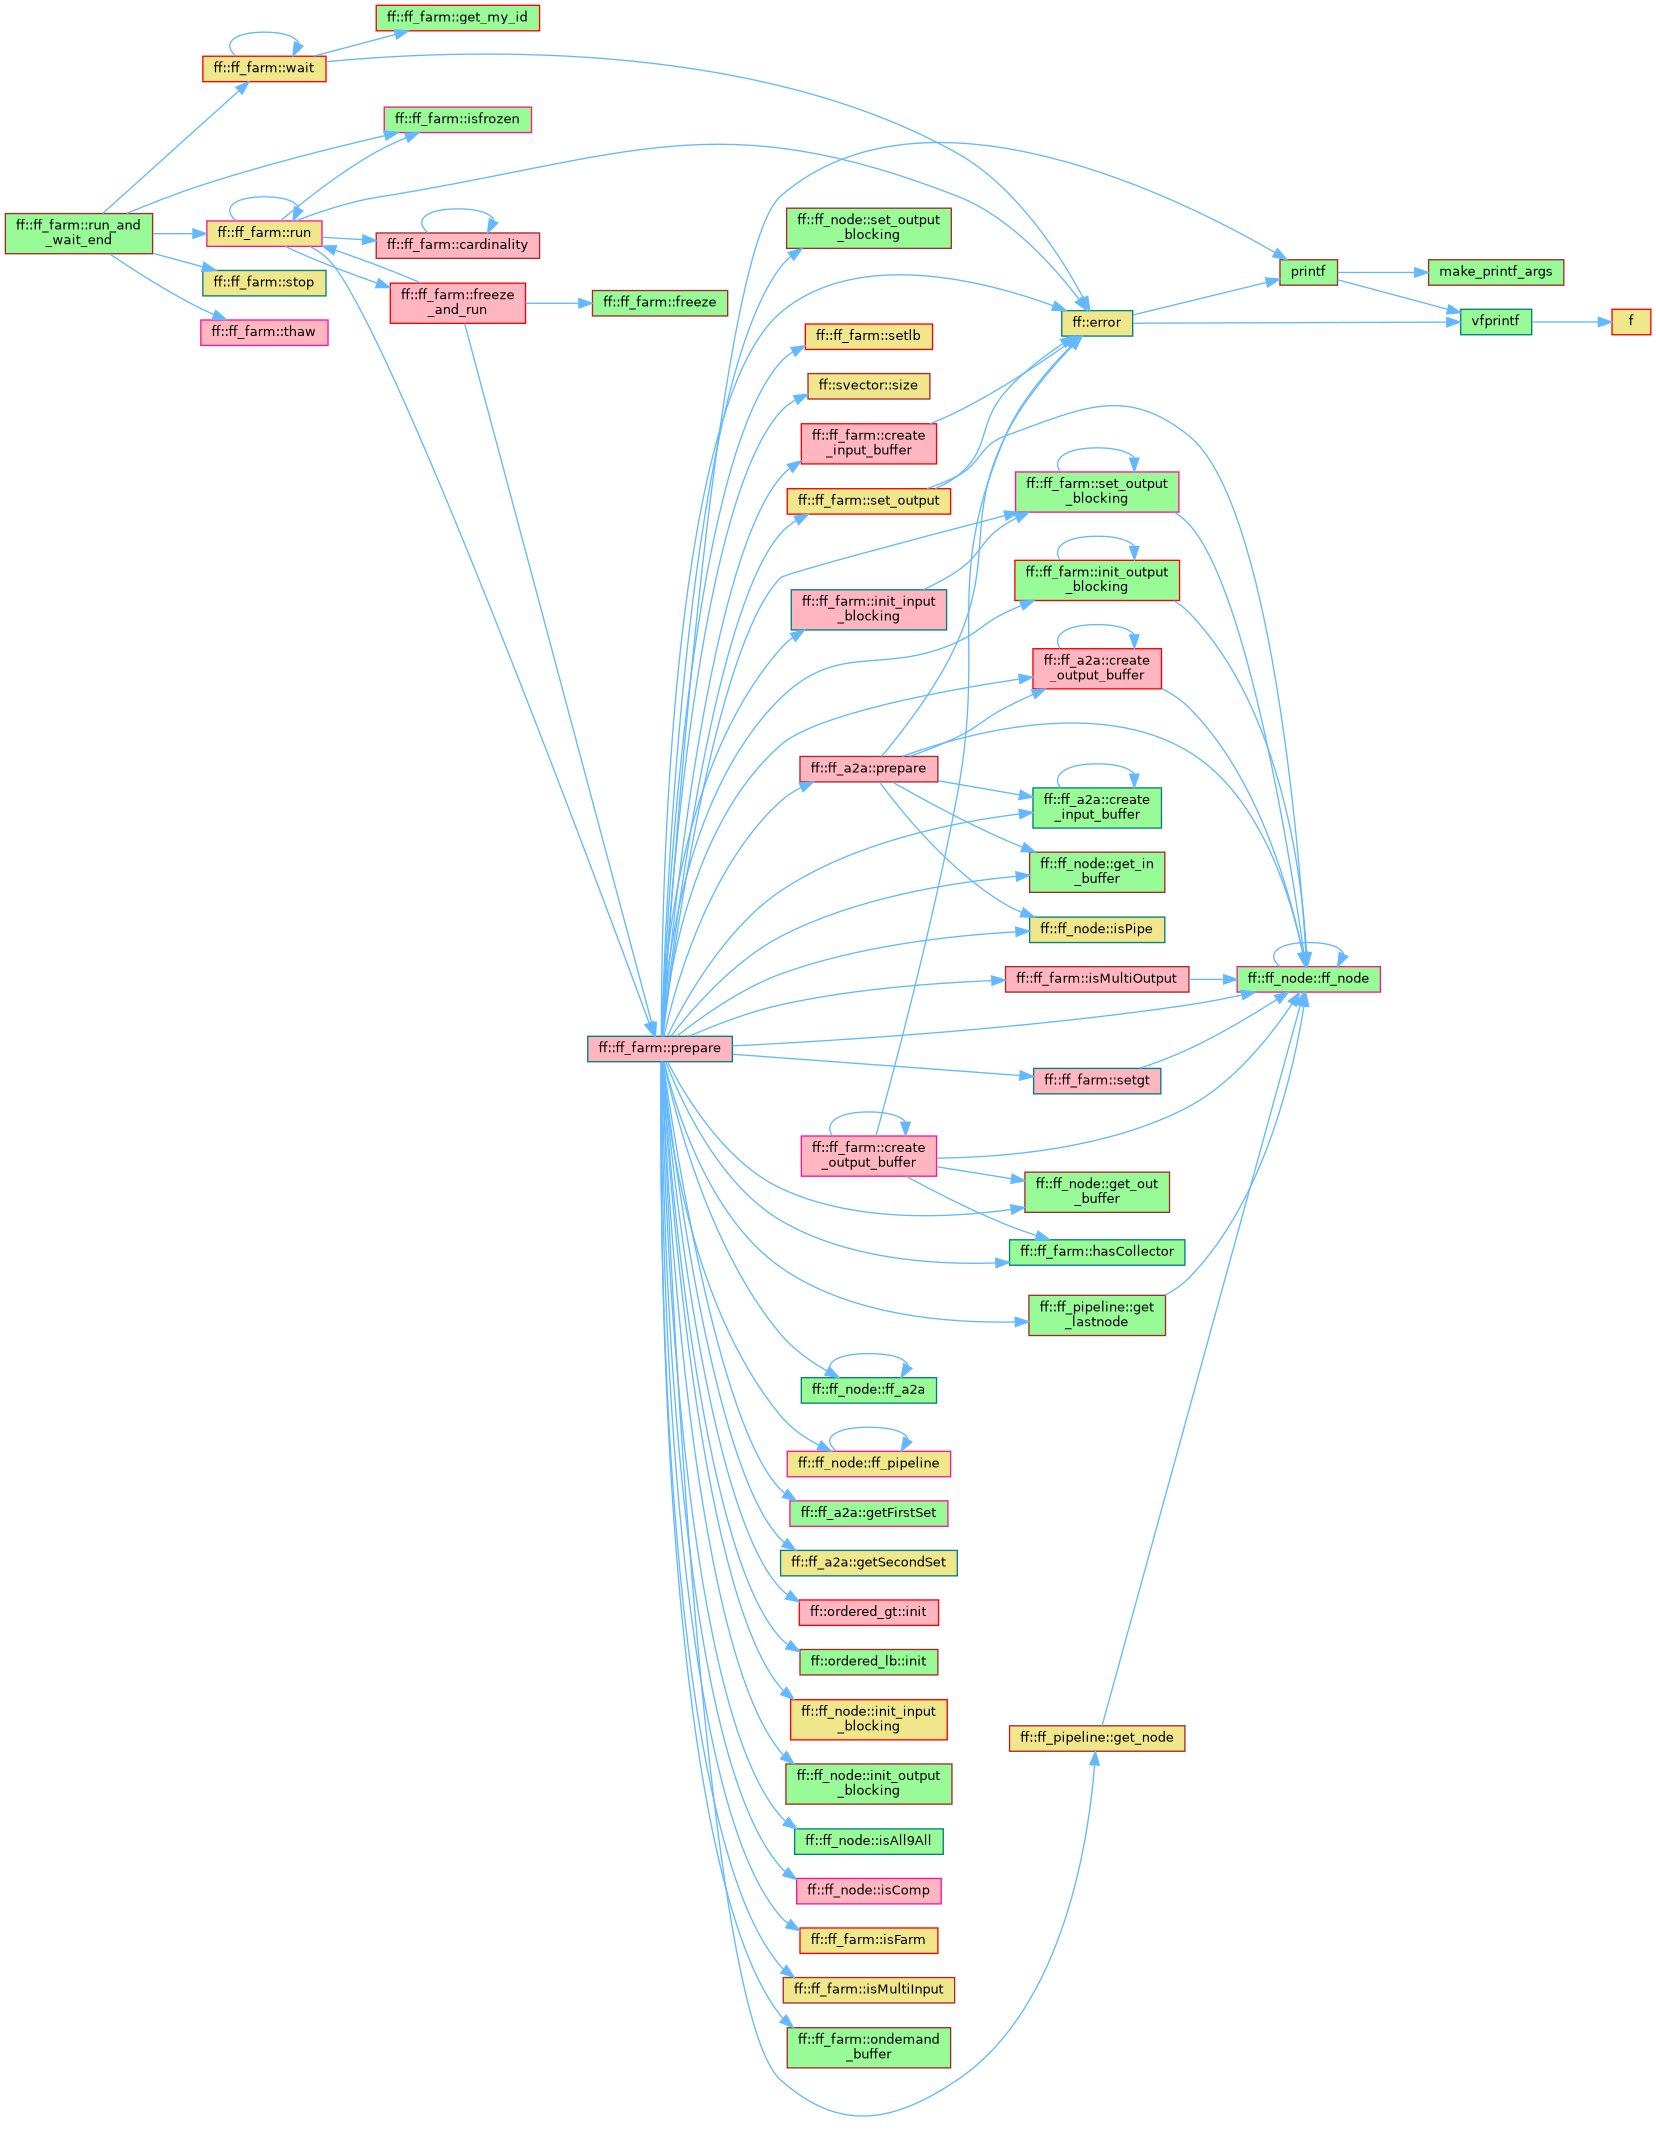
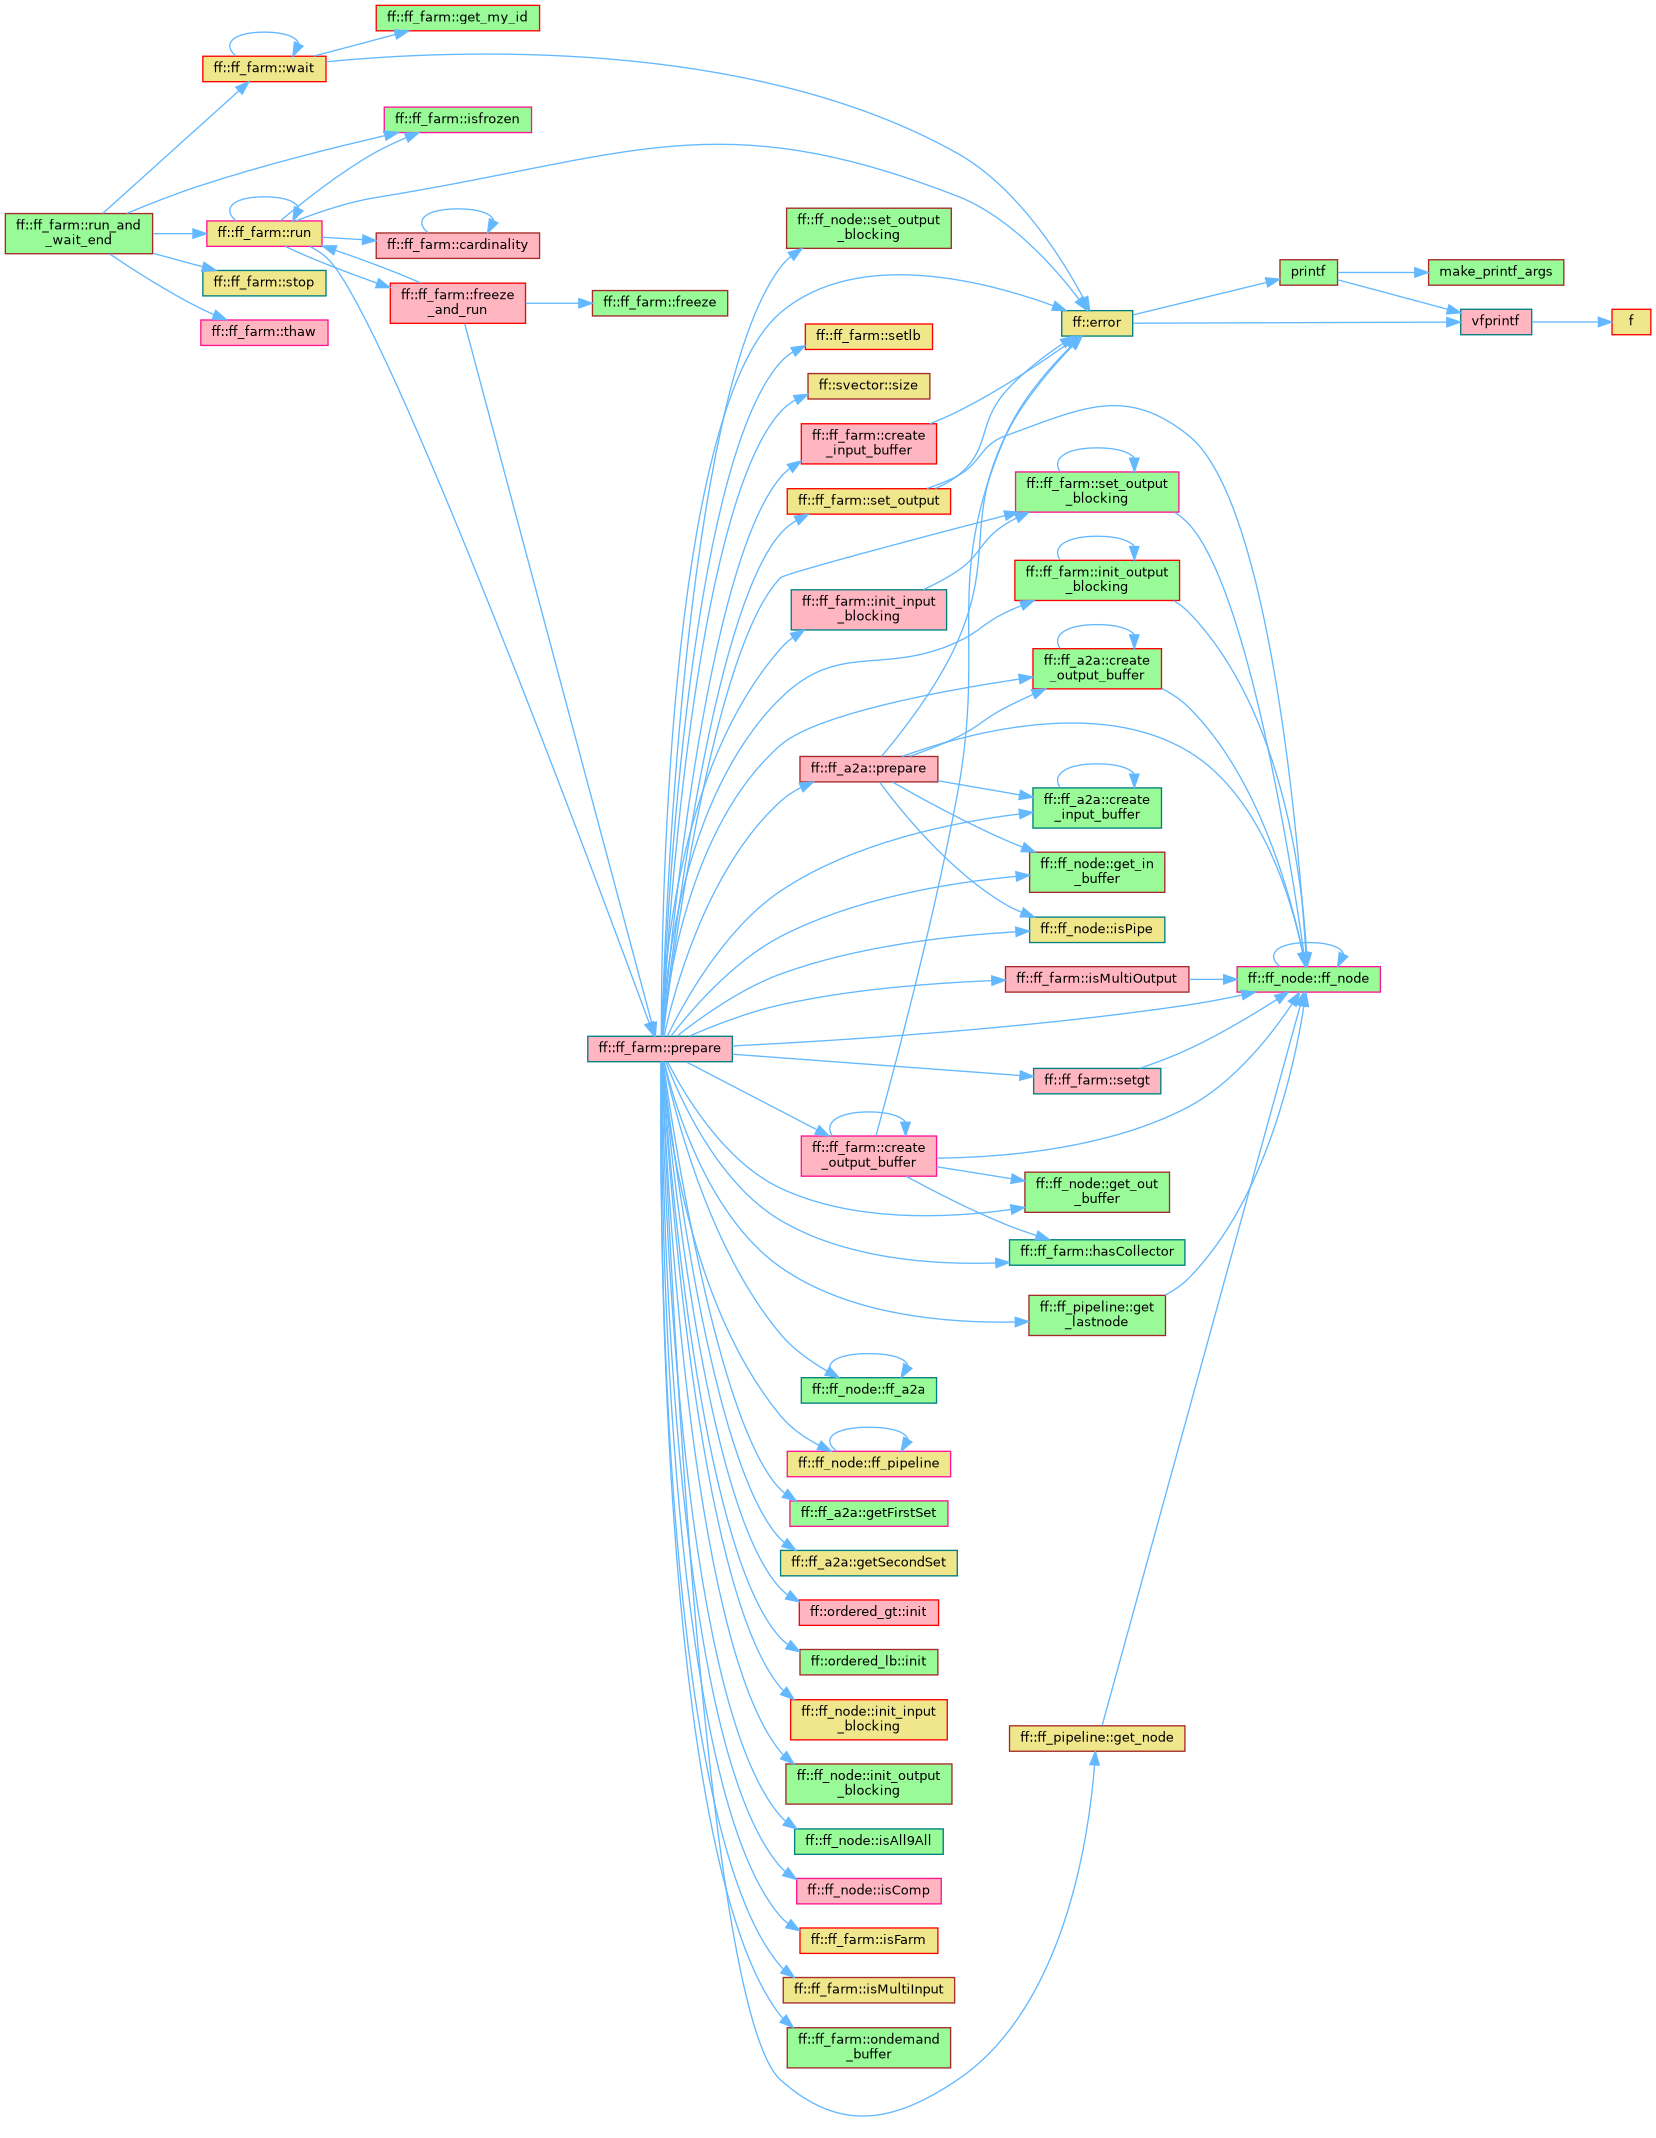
node "vfprintf": fillcolor palegreen -> lightpink
edge "ff::ff_farm::prepare" -> "printf": now "ff::ff_farm::prepare" -> "ff::ff_farm::create _output_buffer"
node "ff::ff_a2a::create _output_buffer": fillcolor lightpink -> palegreen
